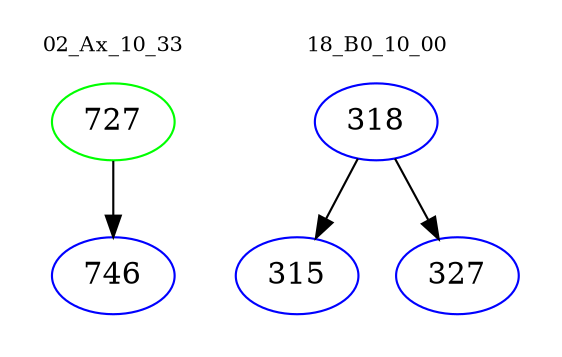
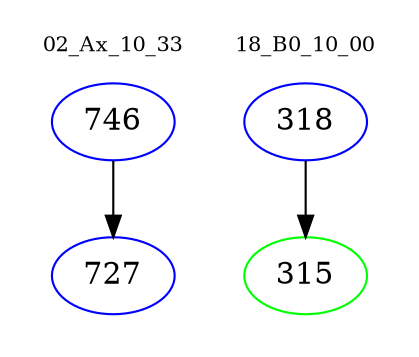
node "727": color green -> blue
edge "727" -> "746": reversed
node "315": color blue -> green
node "327": removed
